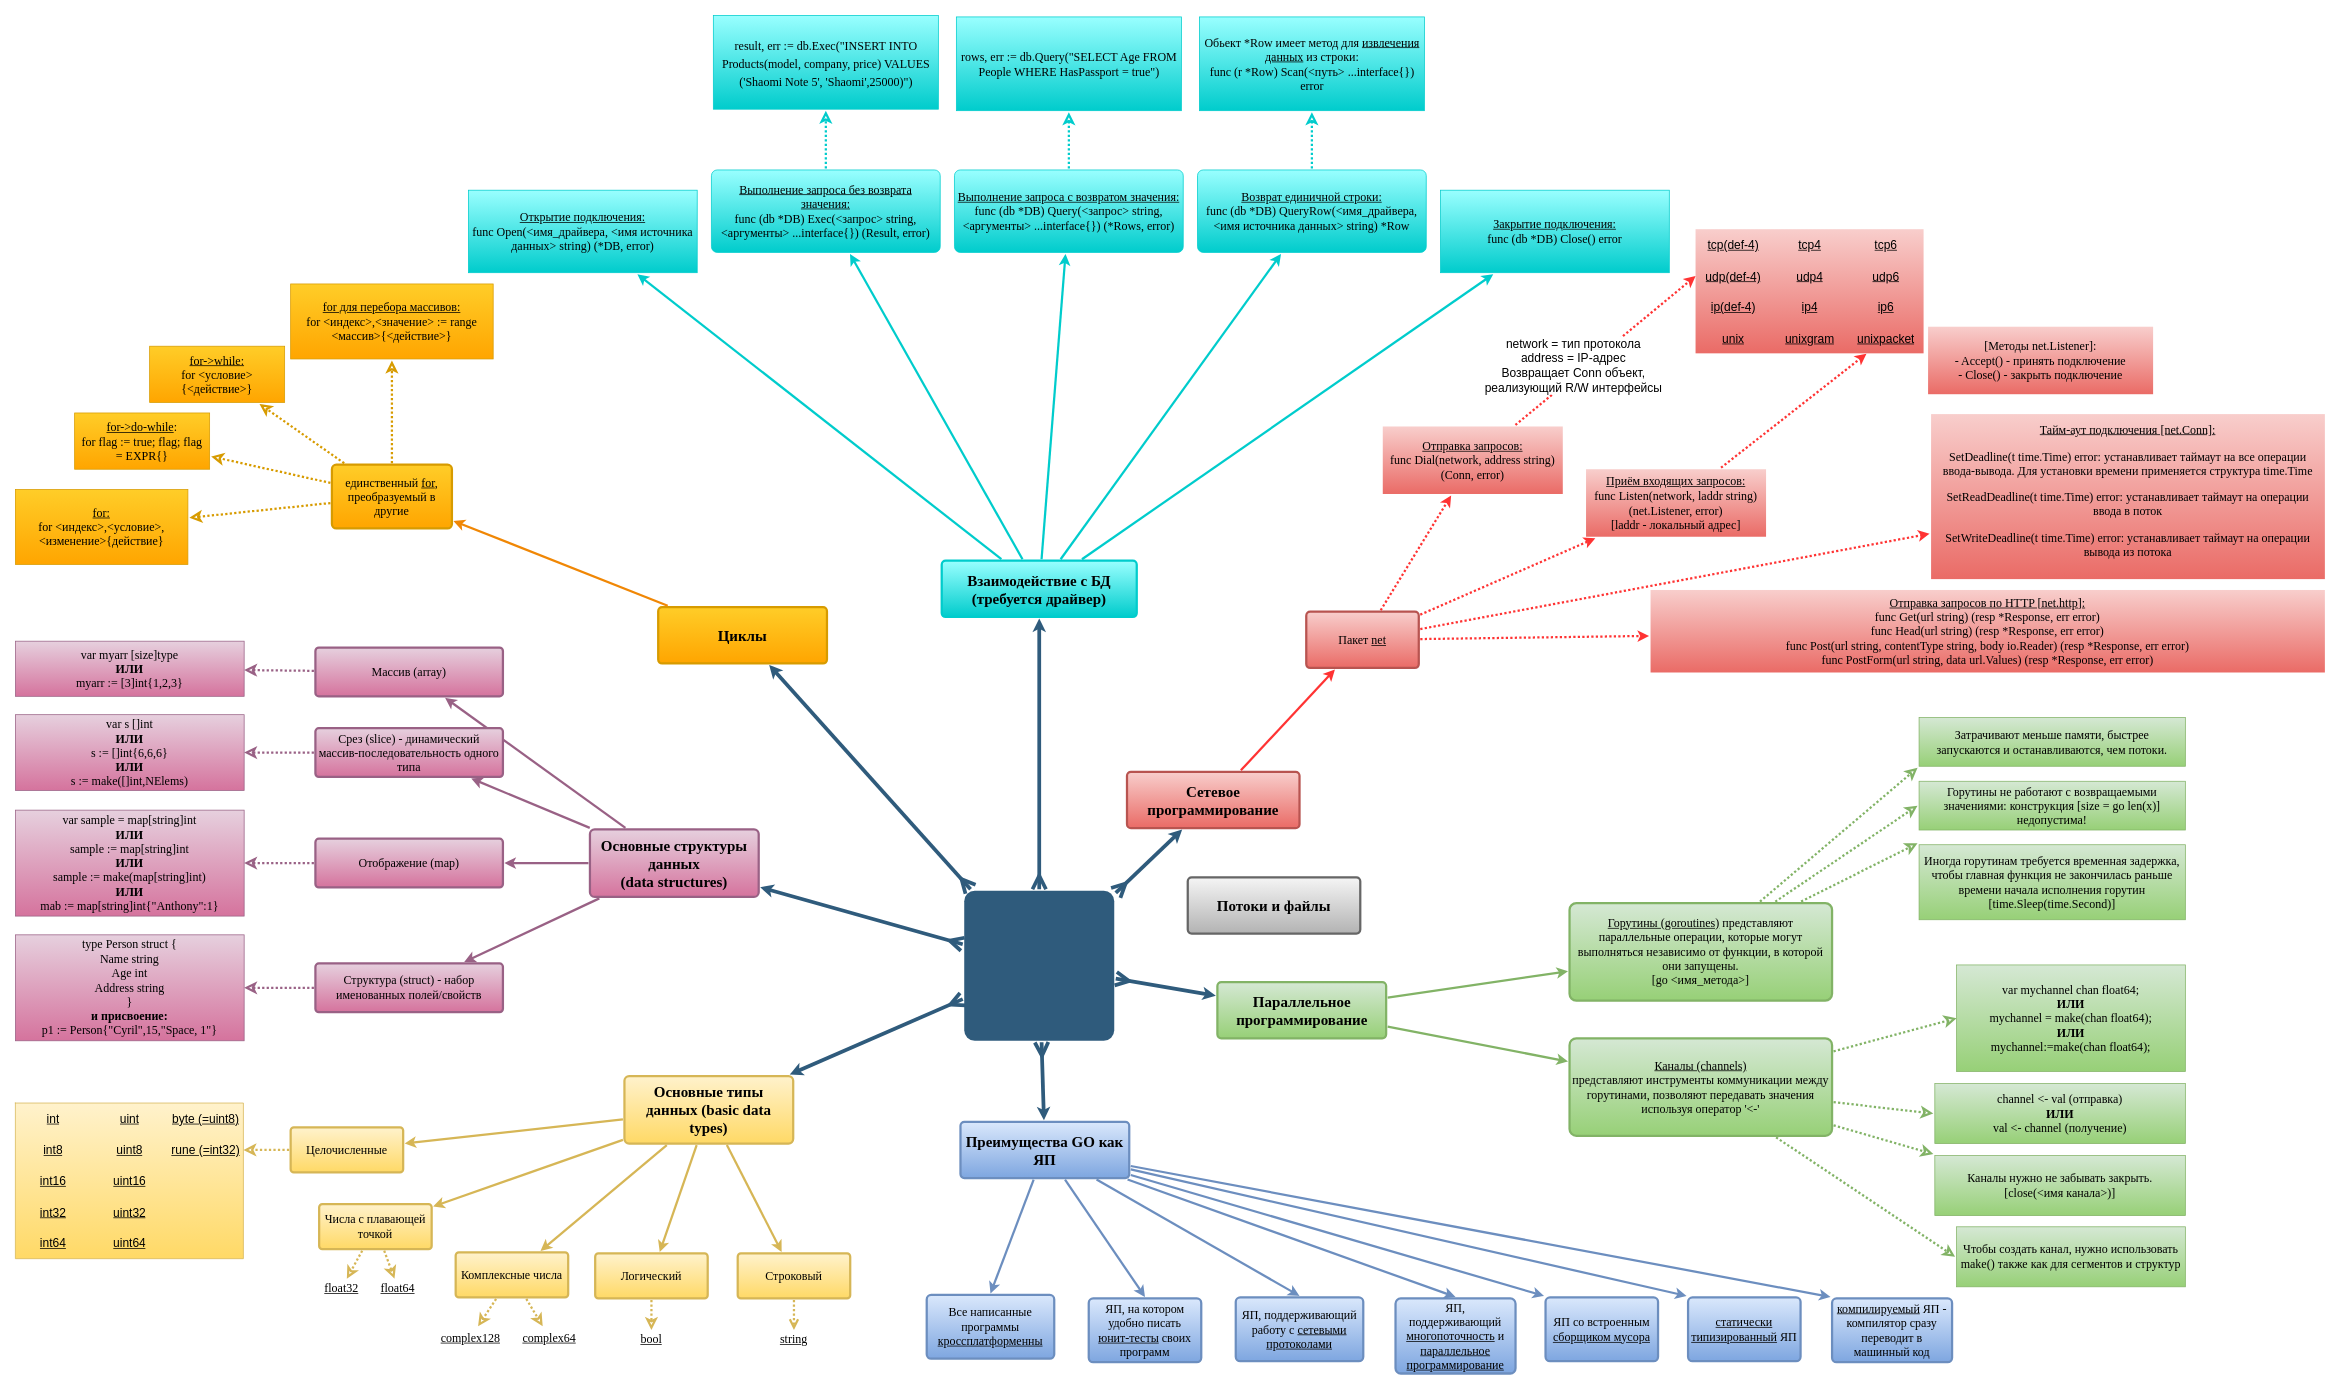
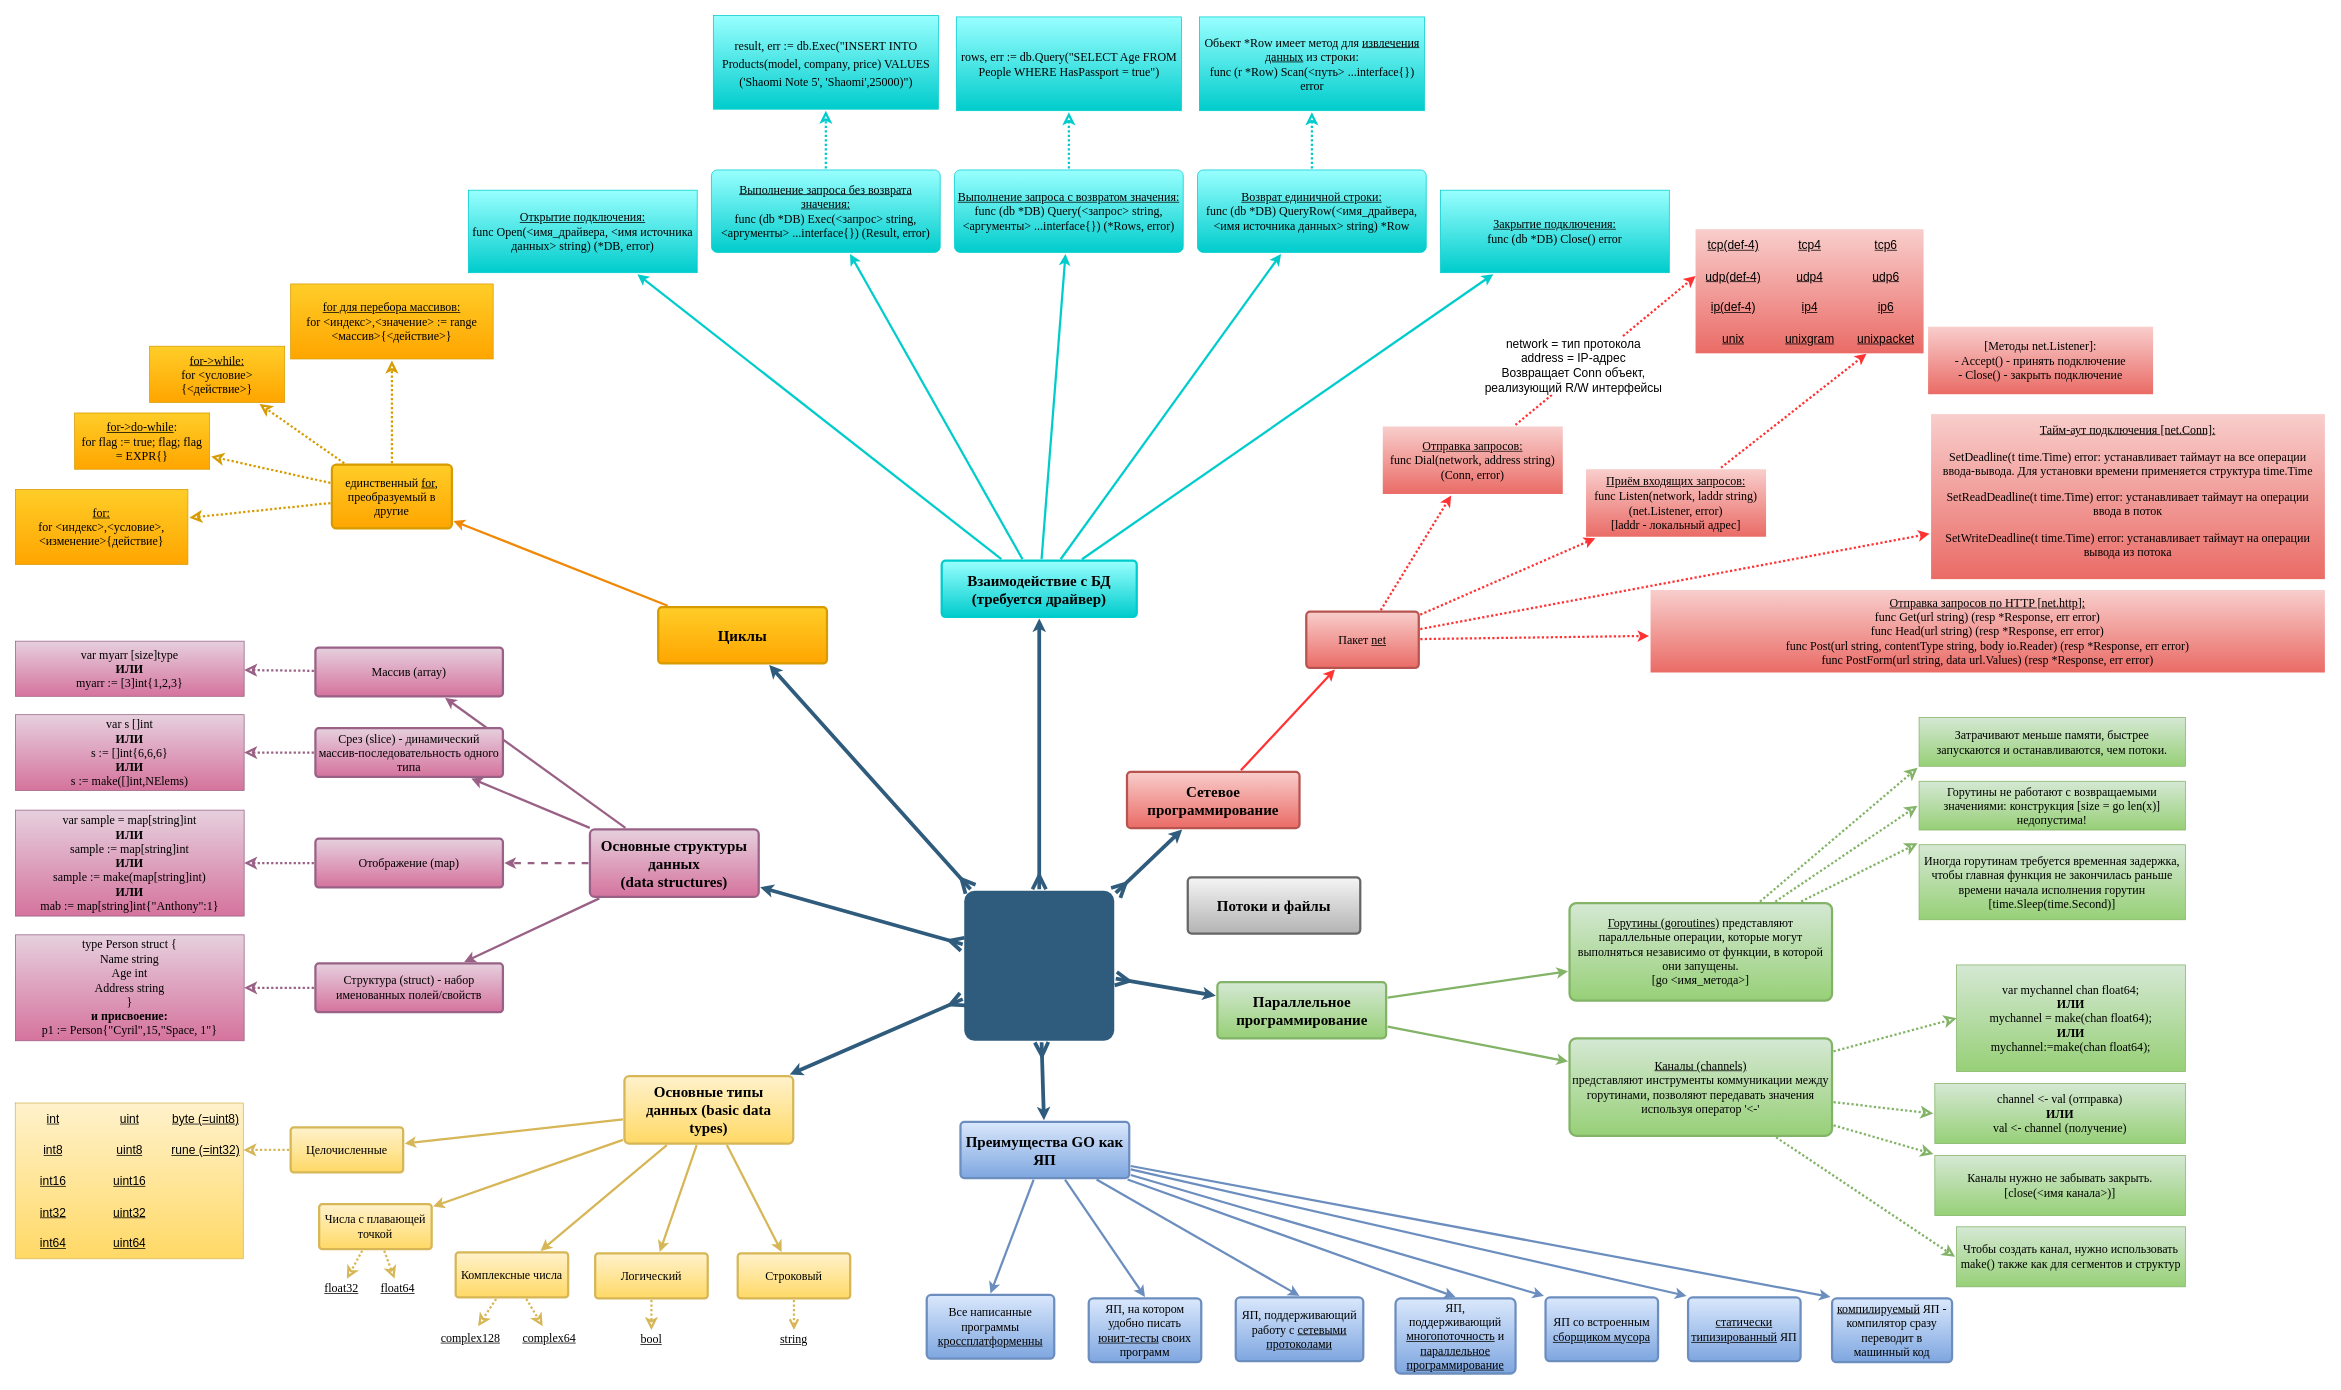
edge "Основные структуры данных (data structures)" -> "Отображение (map)": style solid -> dashed
